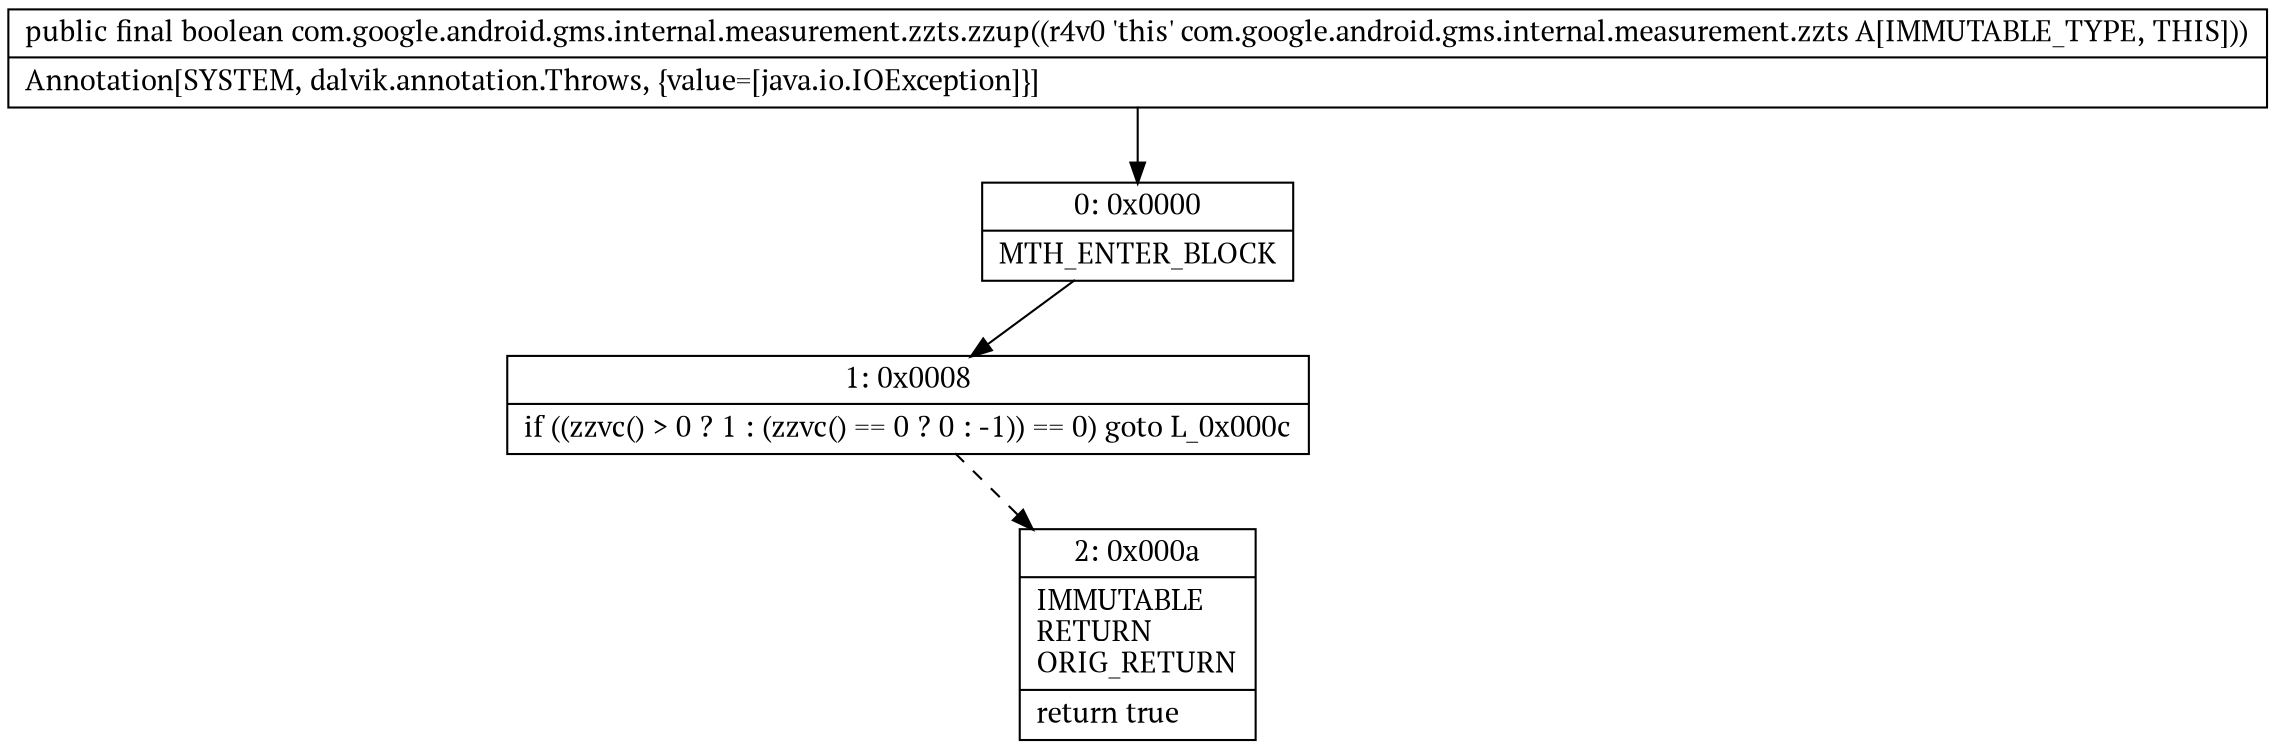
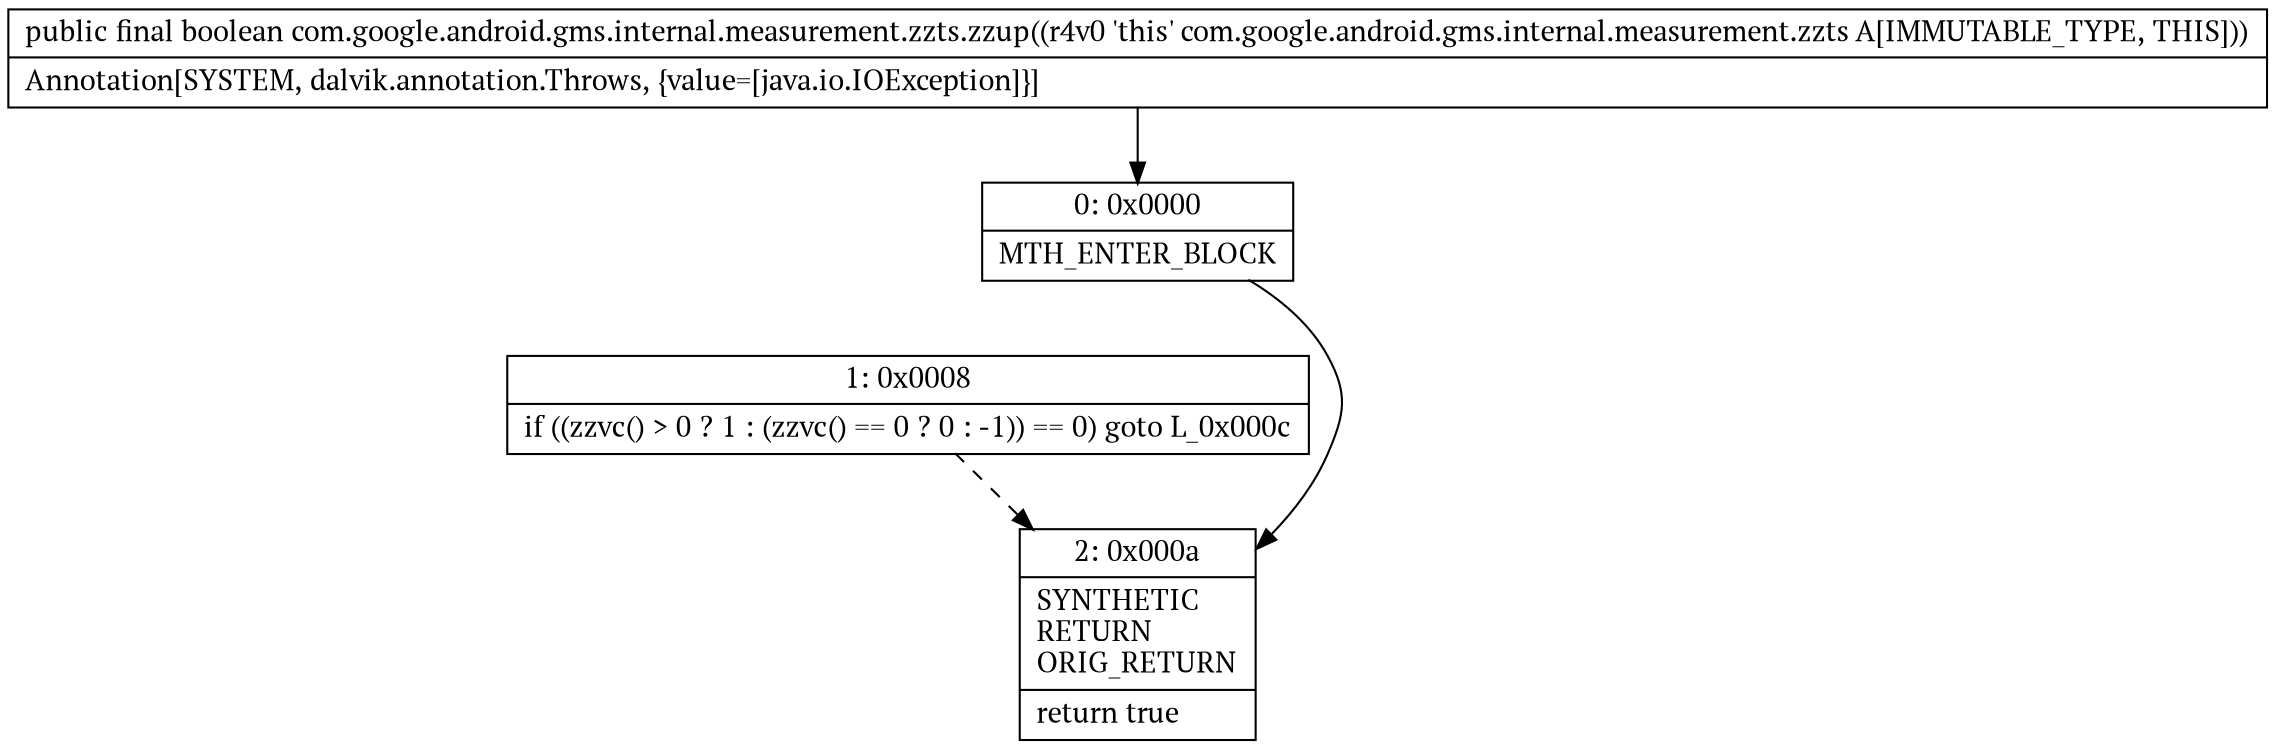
edge "0: 0x0000" -> "1: 0x0008": now "0: 0x0000" -> "2: 0x000a"
node "2: 0x000a": text "IMMUTABLE" -> "SYNTHETIC"
